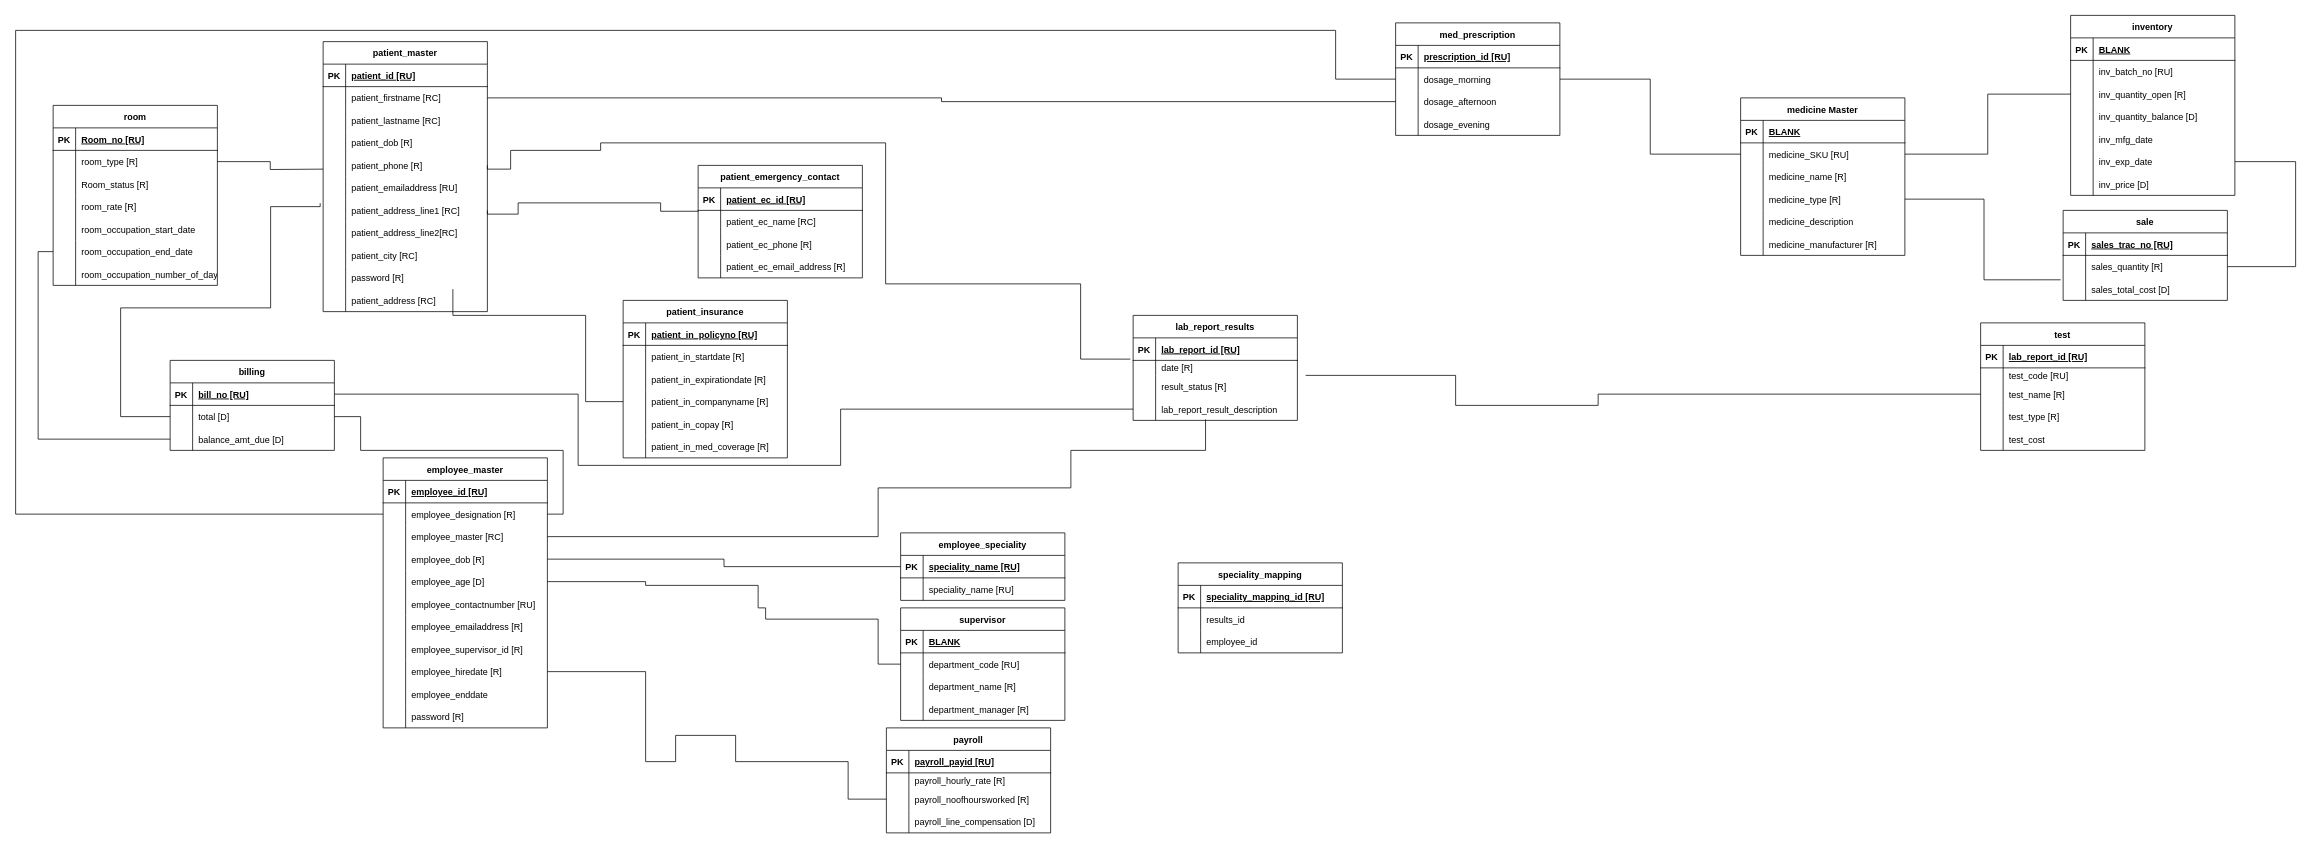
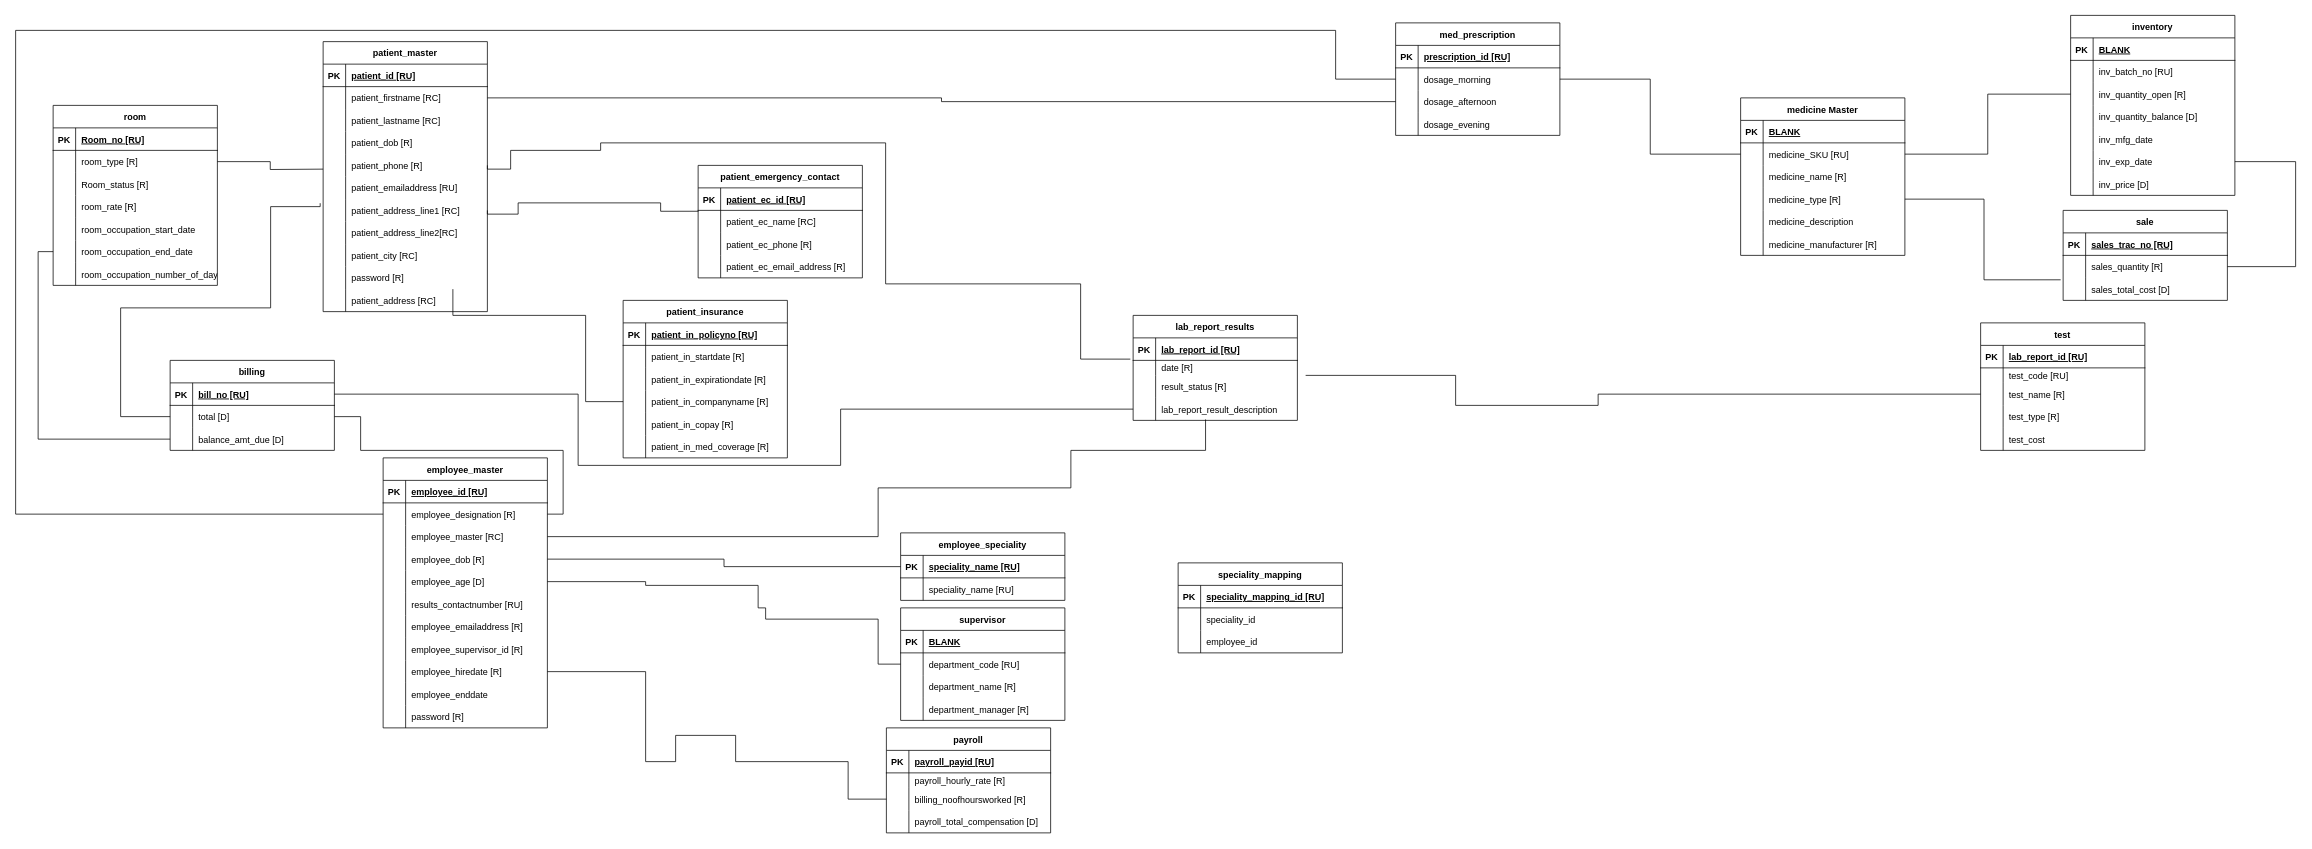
node "employee_contactnumber [RU]": label "employee_contactnumber [RU]" -> "results_contactnumber [RU]"
node "results_id": label "results_id" -> "speciality_id"
node "payroll_noofhoursworked [R]": label "payroll_noofhoursworked [R]" -> "billing_noofhoursworked [R]"
node "payroll_line_compensation [D]": label "payroll_line_compensation [D]" -> "payroll_total_compensation [D]"
